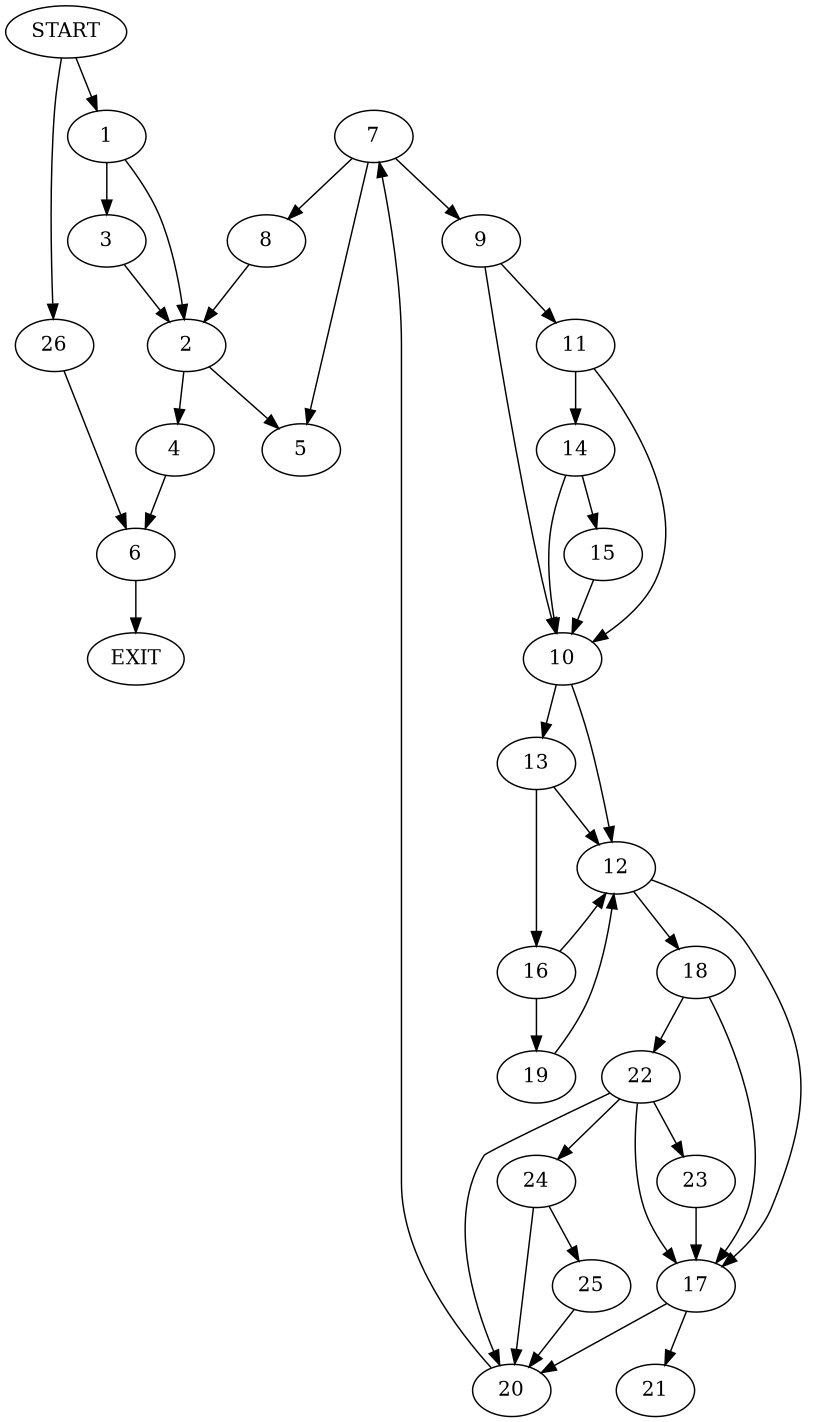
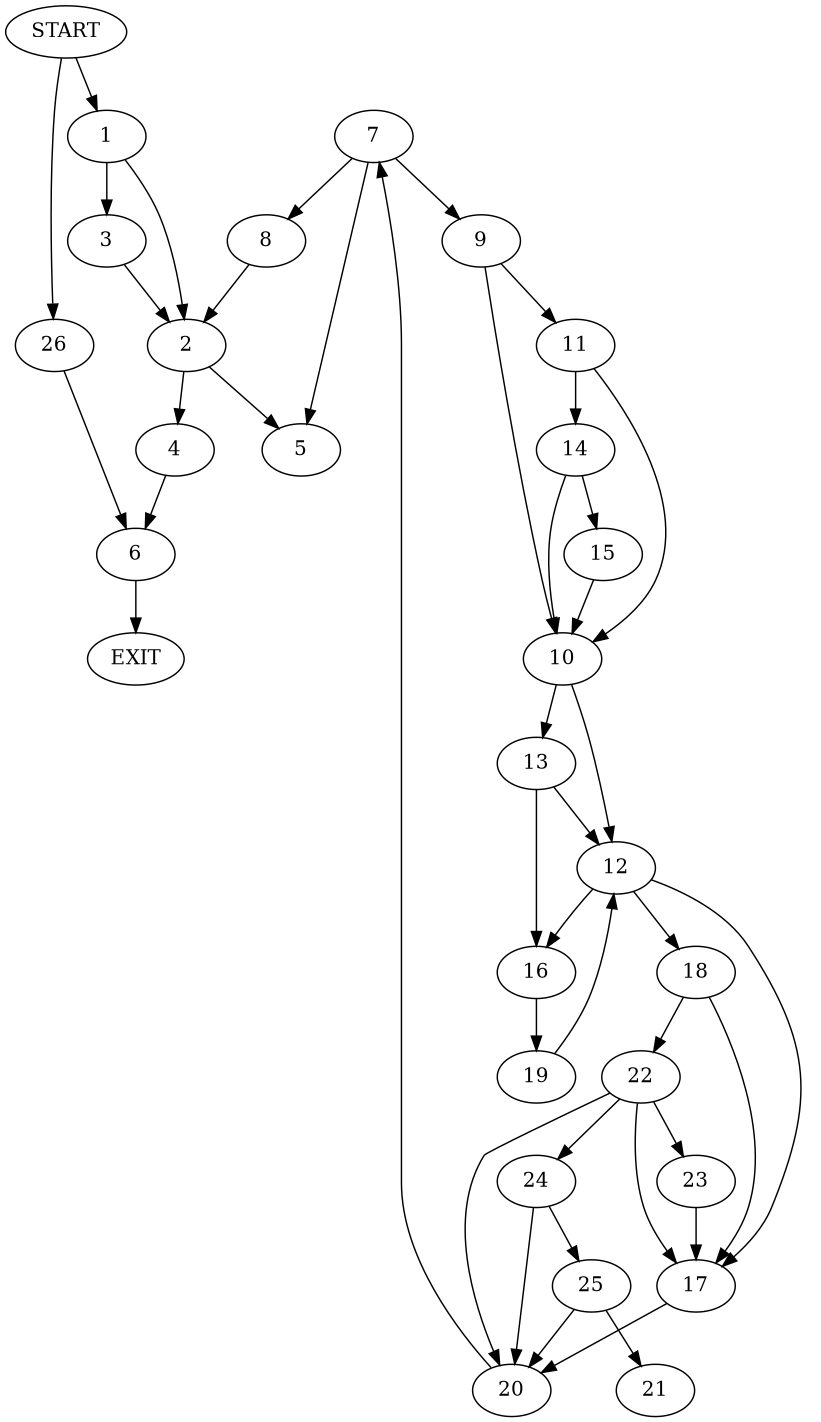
edge "16" -> "12": reversed
edge "17" -> "21": now "25" -> "21"
